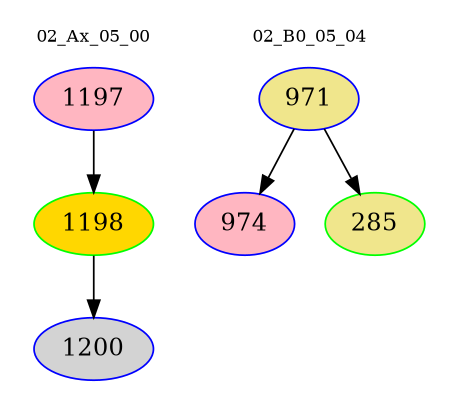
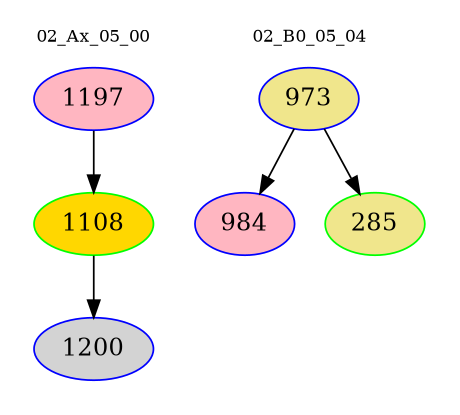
node "971": label "971" -> "973"
node "1198": label "1198" -> "1108"
node "974": label "974" -> "984"
